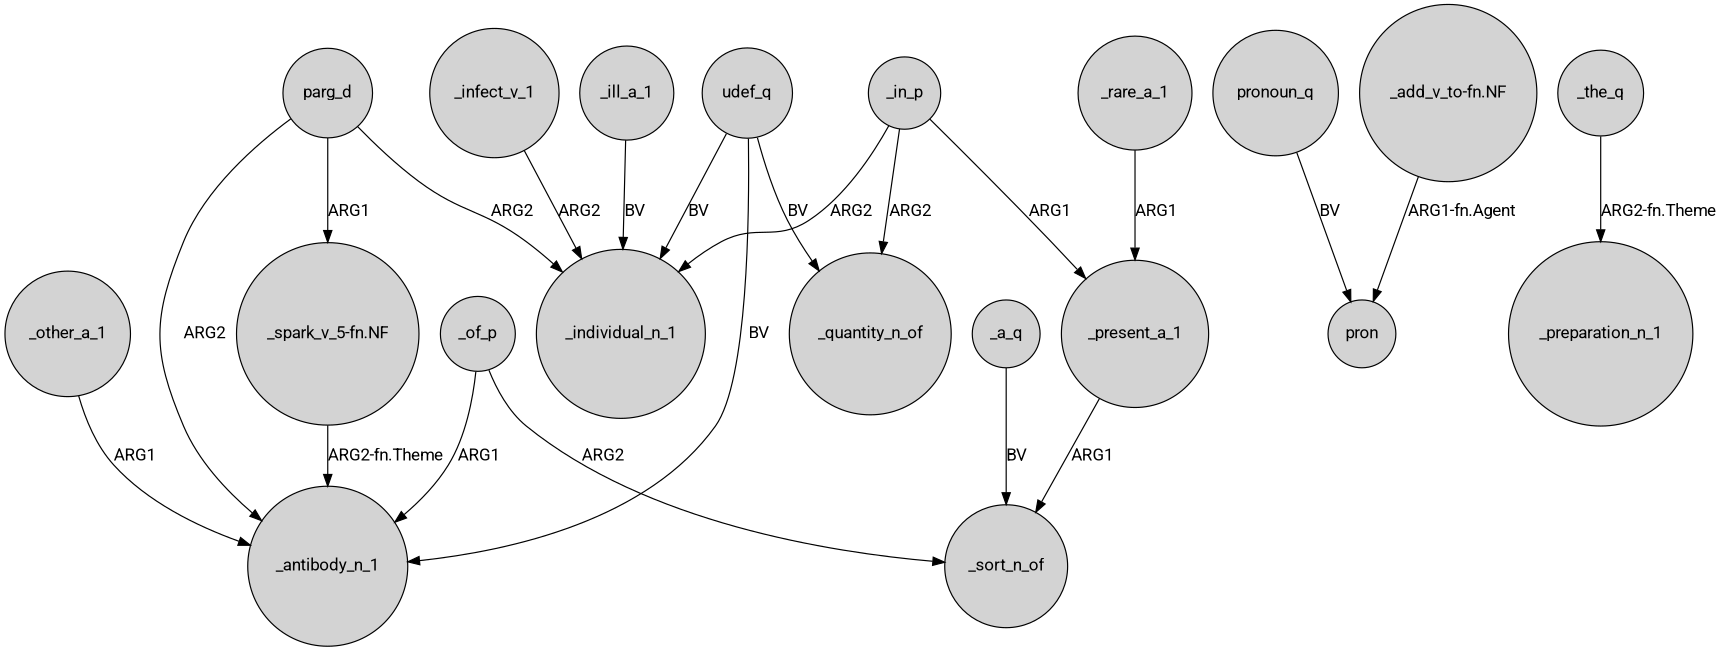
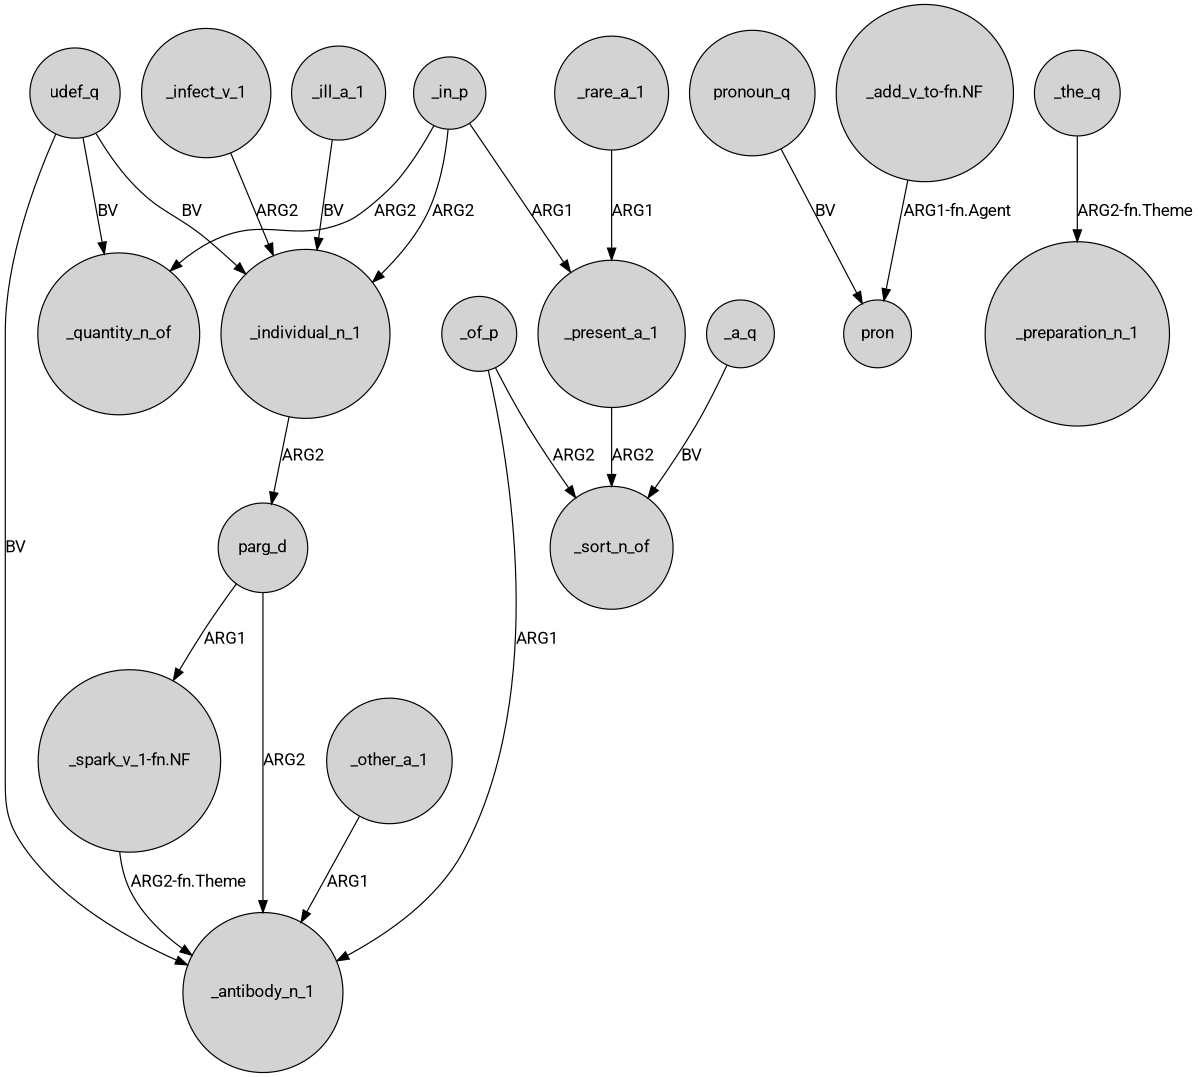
edge "parg_d" -> "_individual_n_1": reversed
node "_spark_v_5-fn.NF": label "_spark_v_5-fn.NF" -> "_spark_v_1-fn.NF"
edge "_present_a_1" -> "_sort_n_of": label "ARG1" -> "ARG2"
